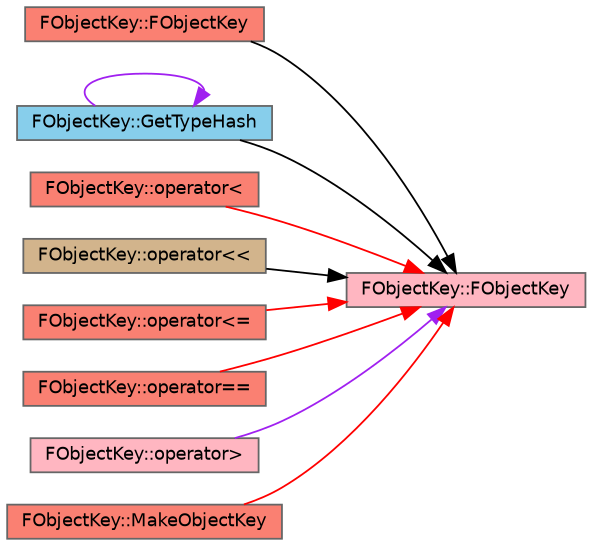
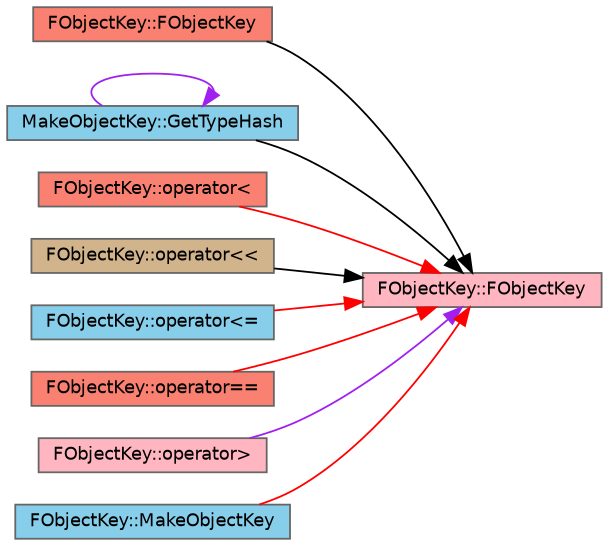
node "FObjectKey::GetTypeHash": label "FObjectKey::GetTypeHash" -> "MakeObjectKey::GetTypeHash"
node "FObjectKey::operator<=": fillcolor salmon -> skyblue
node "FObjectKey::MakeObjectKey": fillcolor salmon -> skyblue
